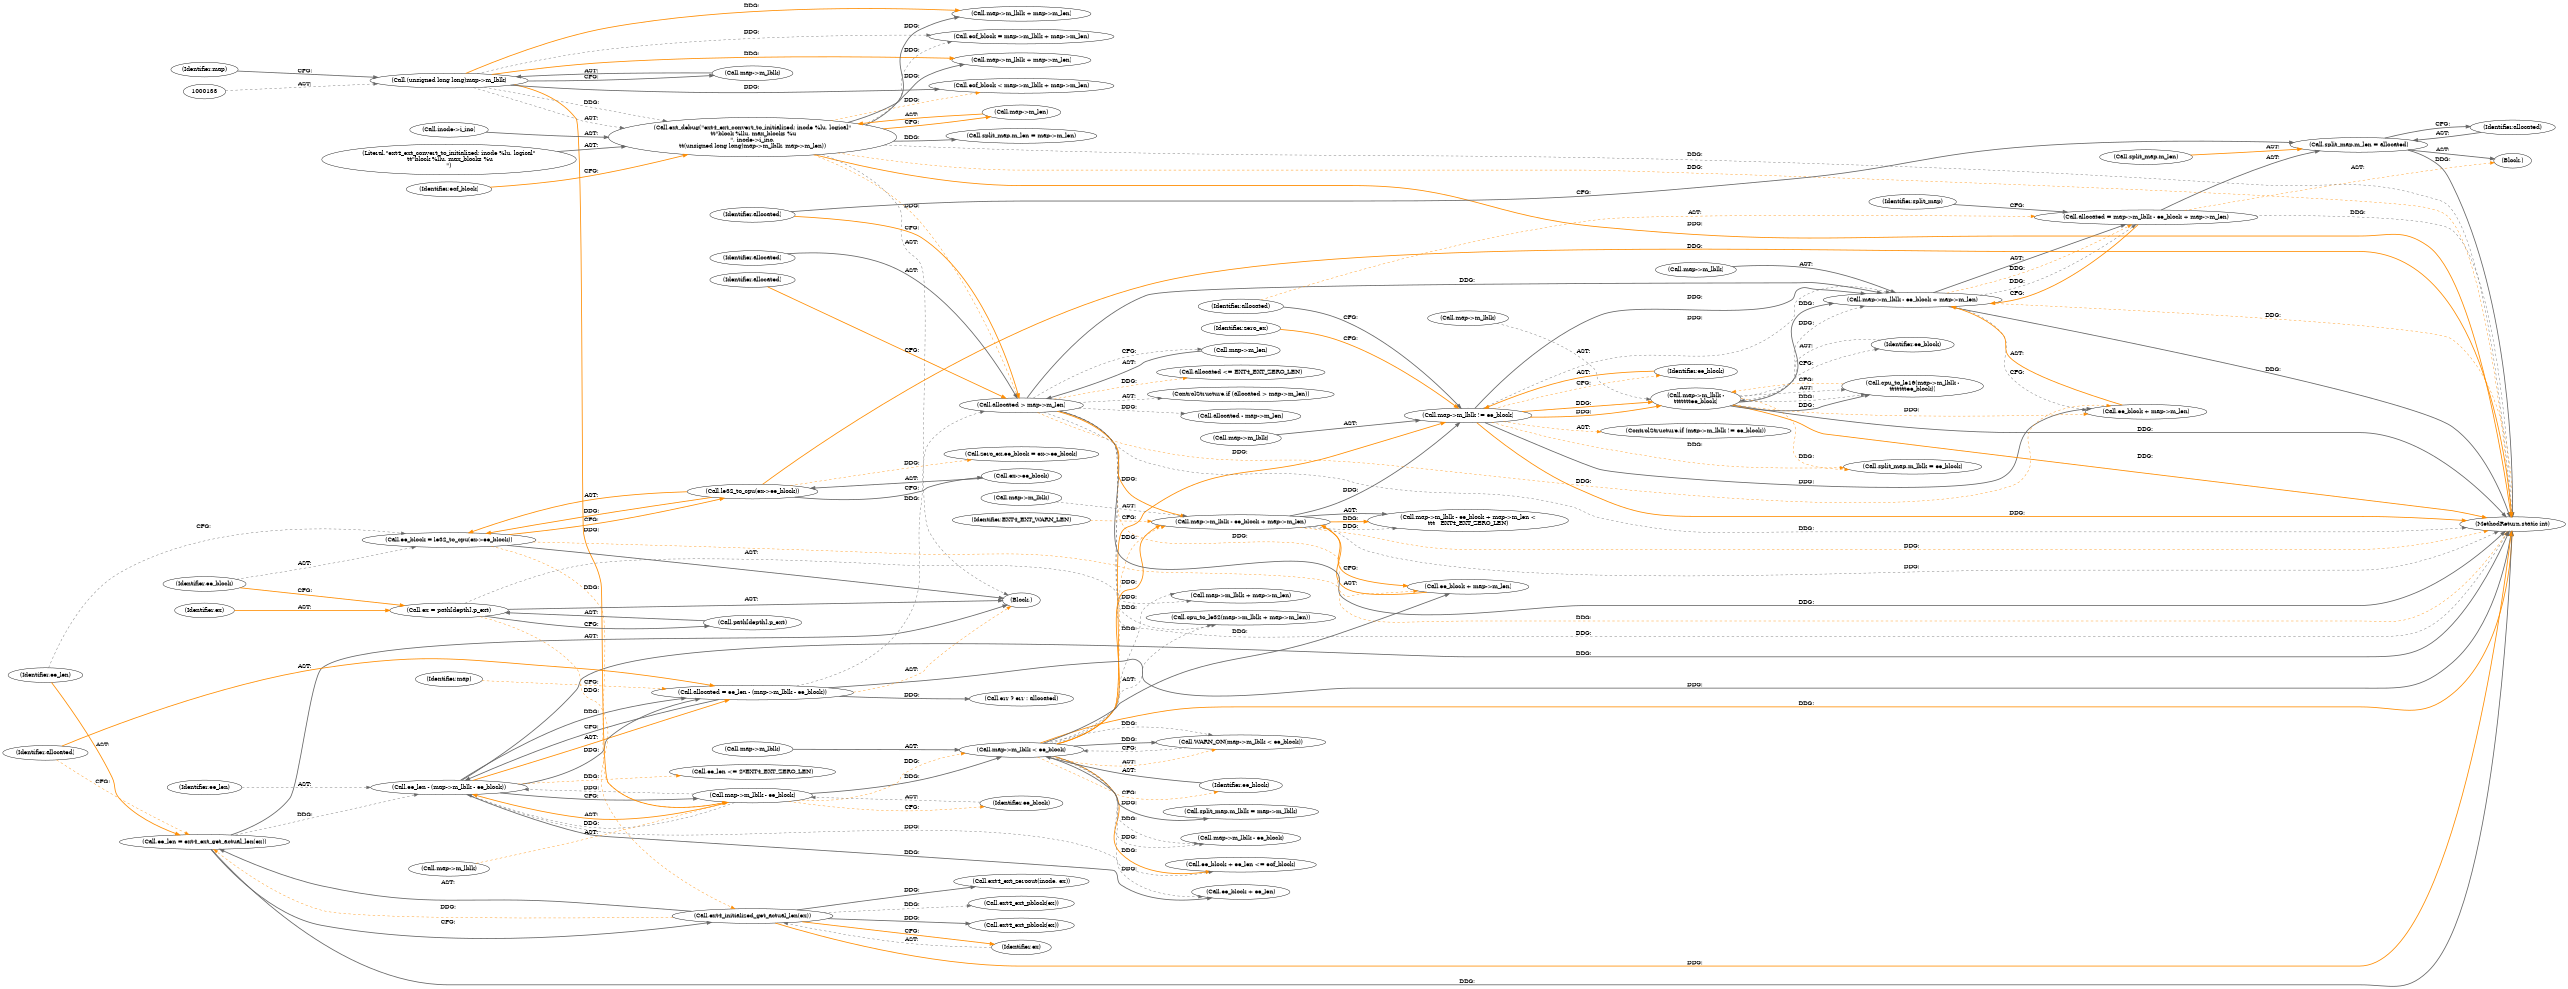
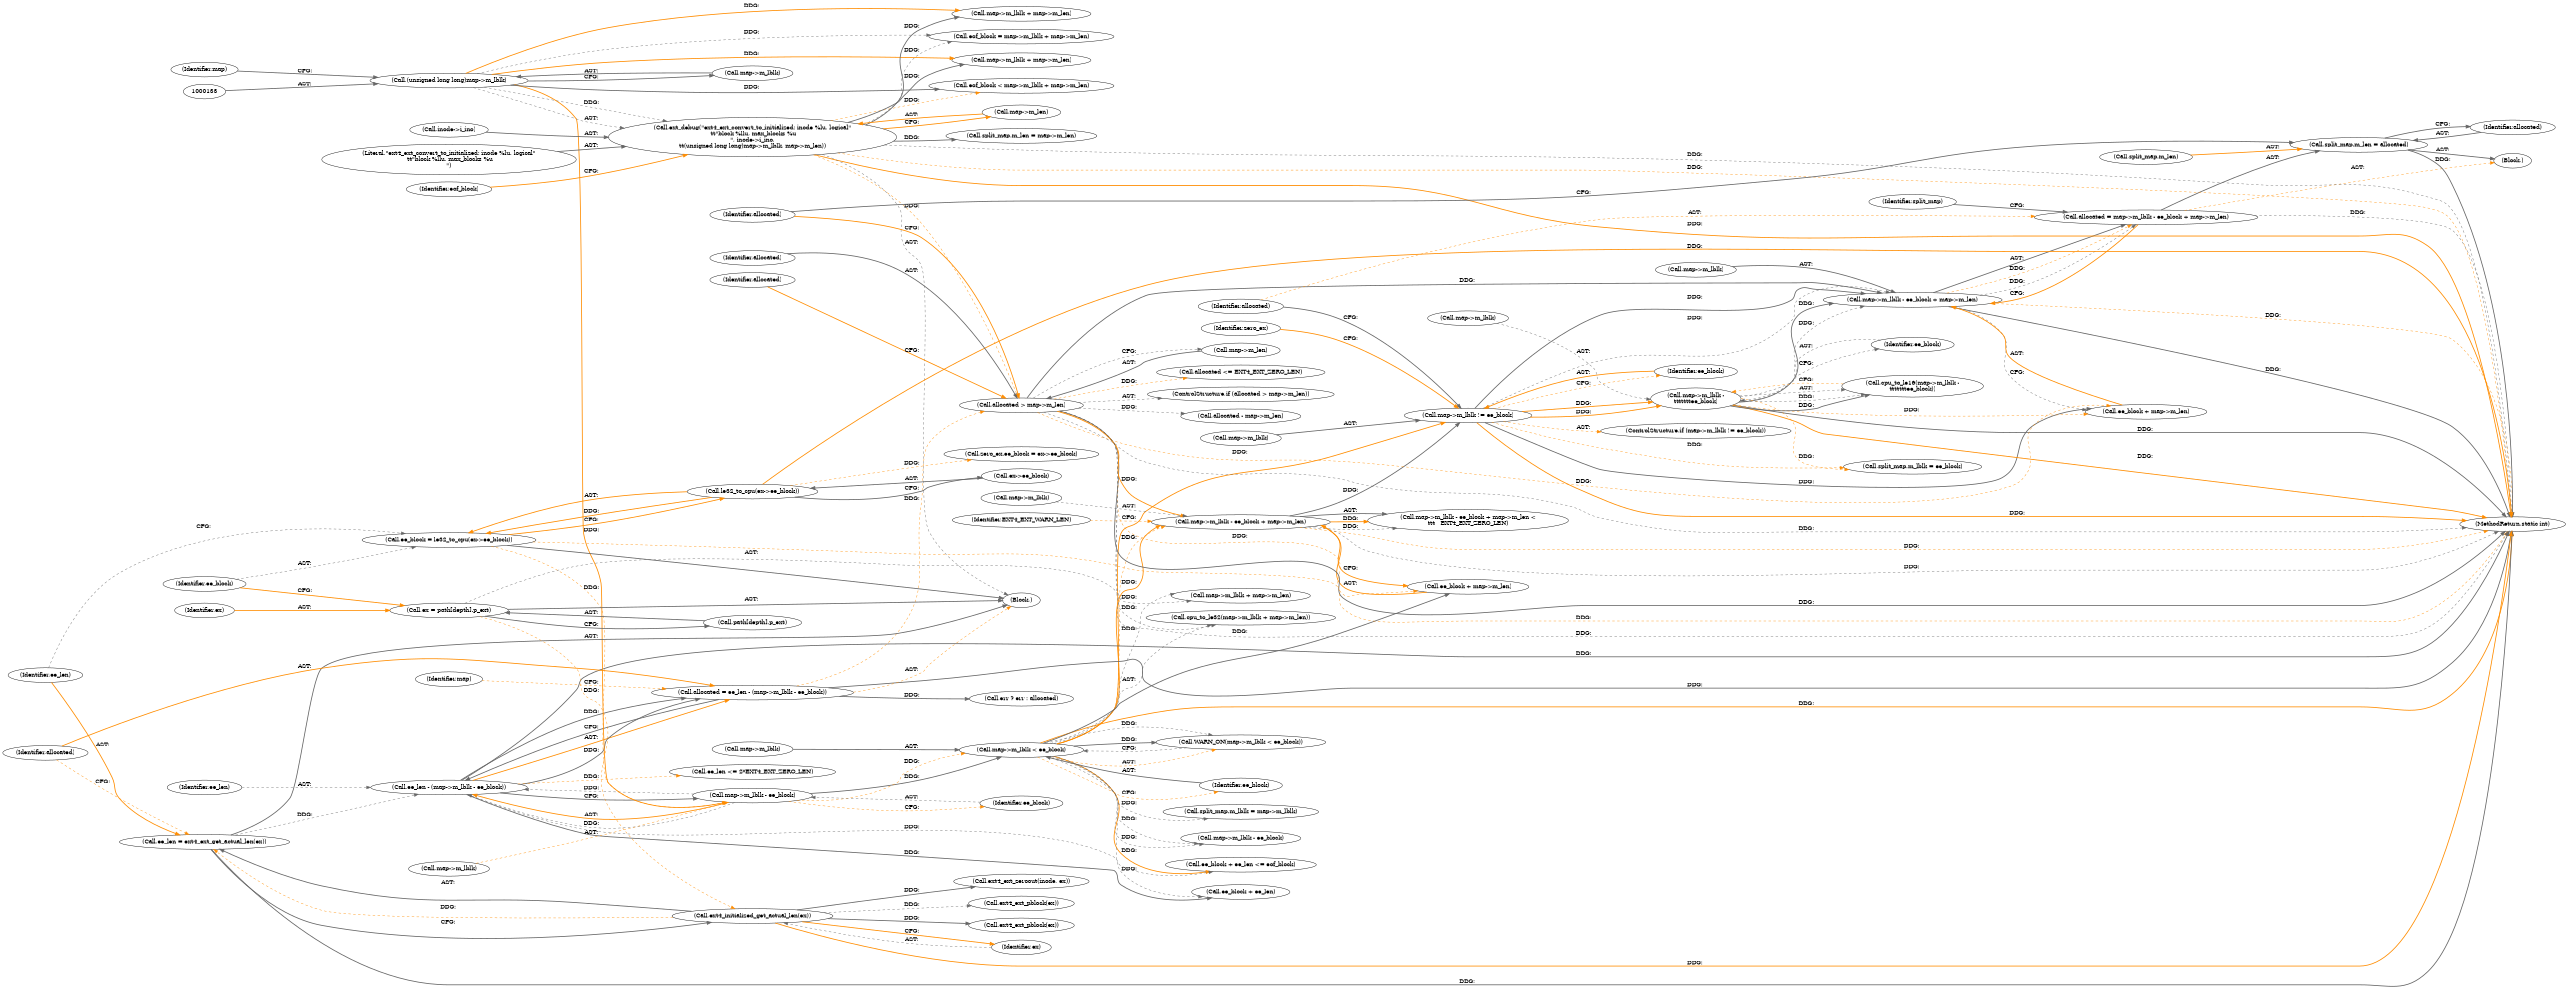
edge "1000133" -> "(Call,(unsigned long long)map->m_lblk)": style dashed -> bold
edge "(Call,allocated = ee_len - (map->m_lblk - ee_block))" -> "(Call,allocated > map->m_len)": color gray40 -> darkorange
edge "(Call,map->m_lblk < ee_block)" -> "(Call,split_map.m_lblk = map->m_lblk)": style bold -> dashed
